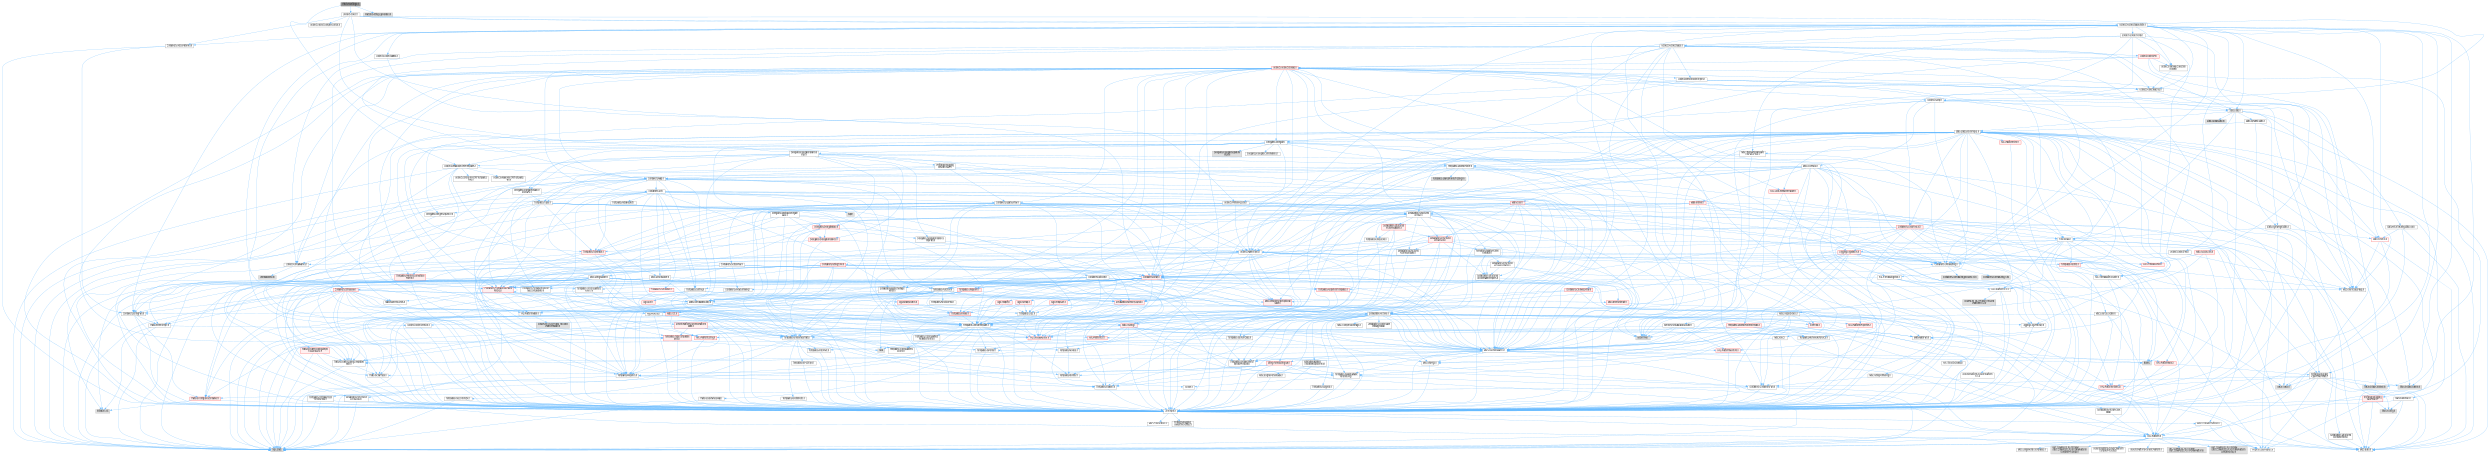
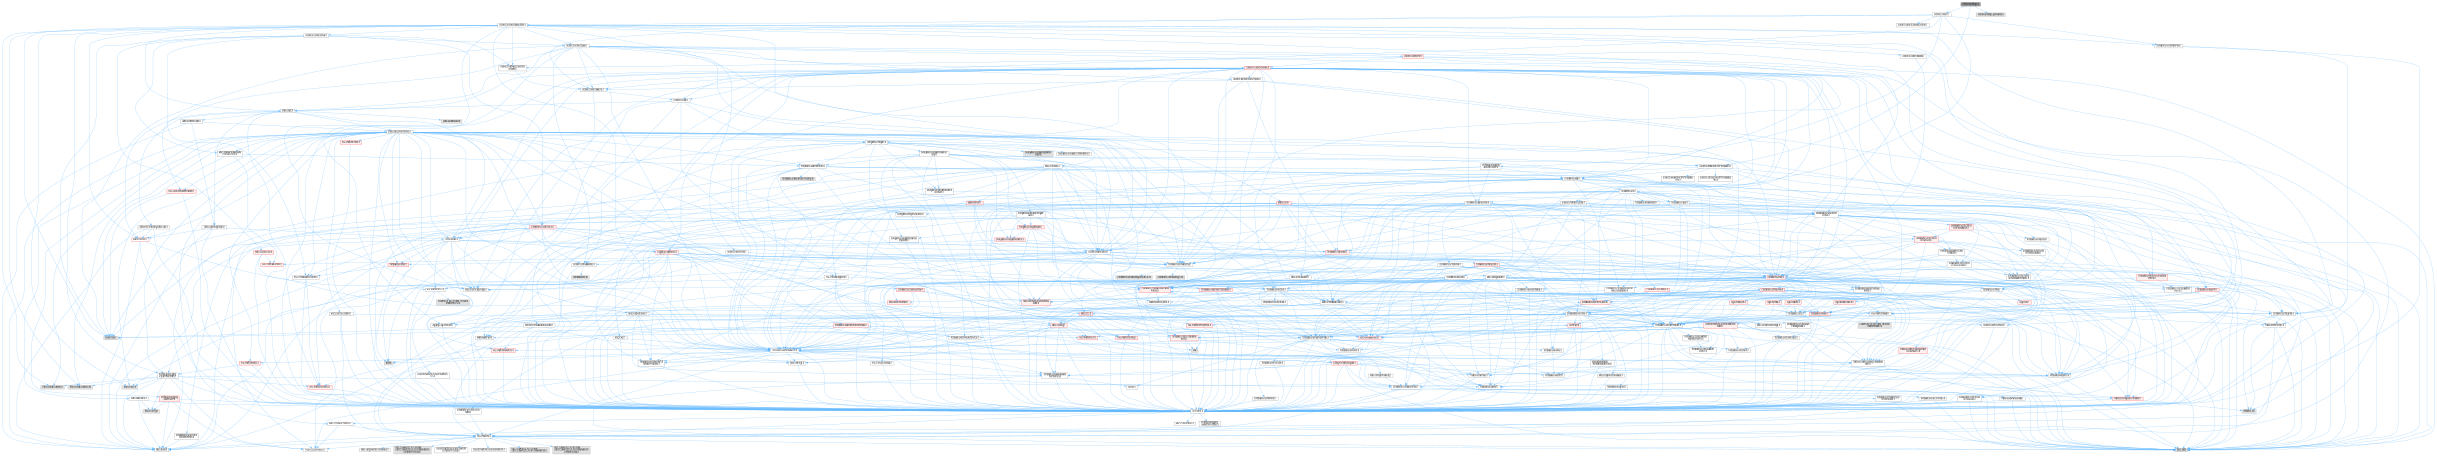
node "tuple": removed
node "Algo/Reverse.h": removed
node "Misc/AssertionMacros.h": label "Misc/AssertionMacros.h" -> "CoreFwd/AssertionMacros.h"
